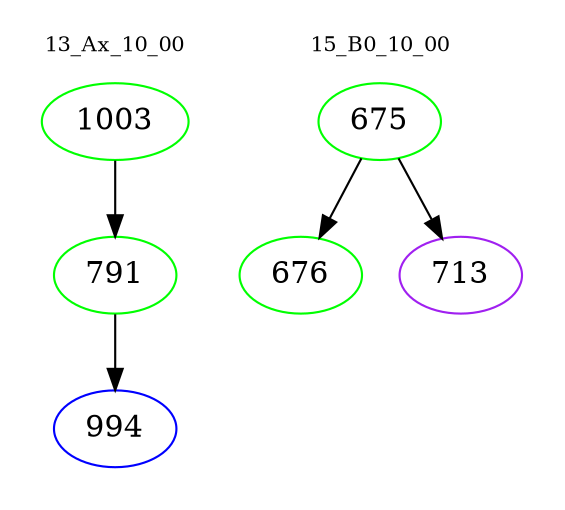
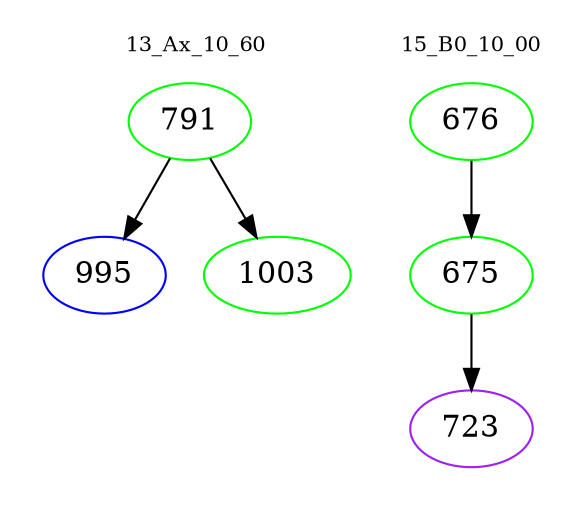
cluster "13_Ax_10_00": label "13_Ax_10_00" -> "13_Ax_10_60"
edge "1003" -> "791": reversed
edge "675" -> "676": reversed
node "713": label "713" -> "723"
node "994": label "994" -> "995"
